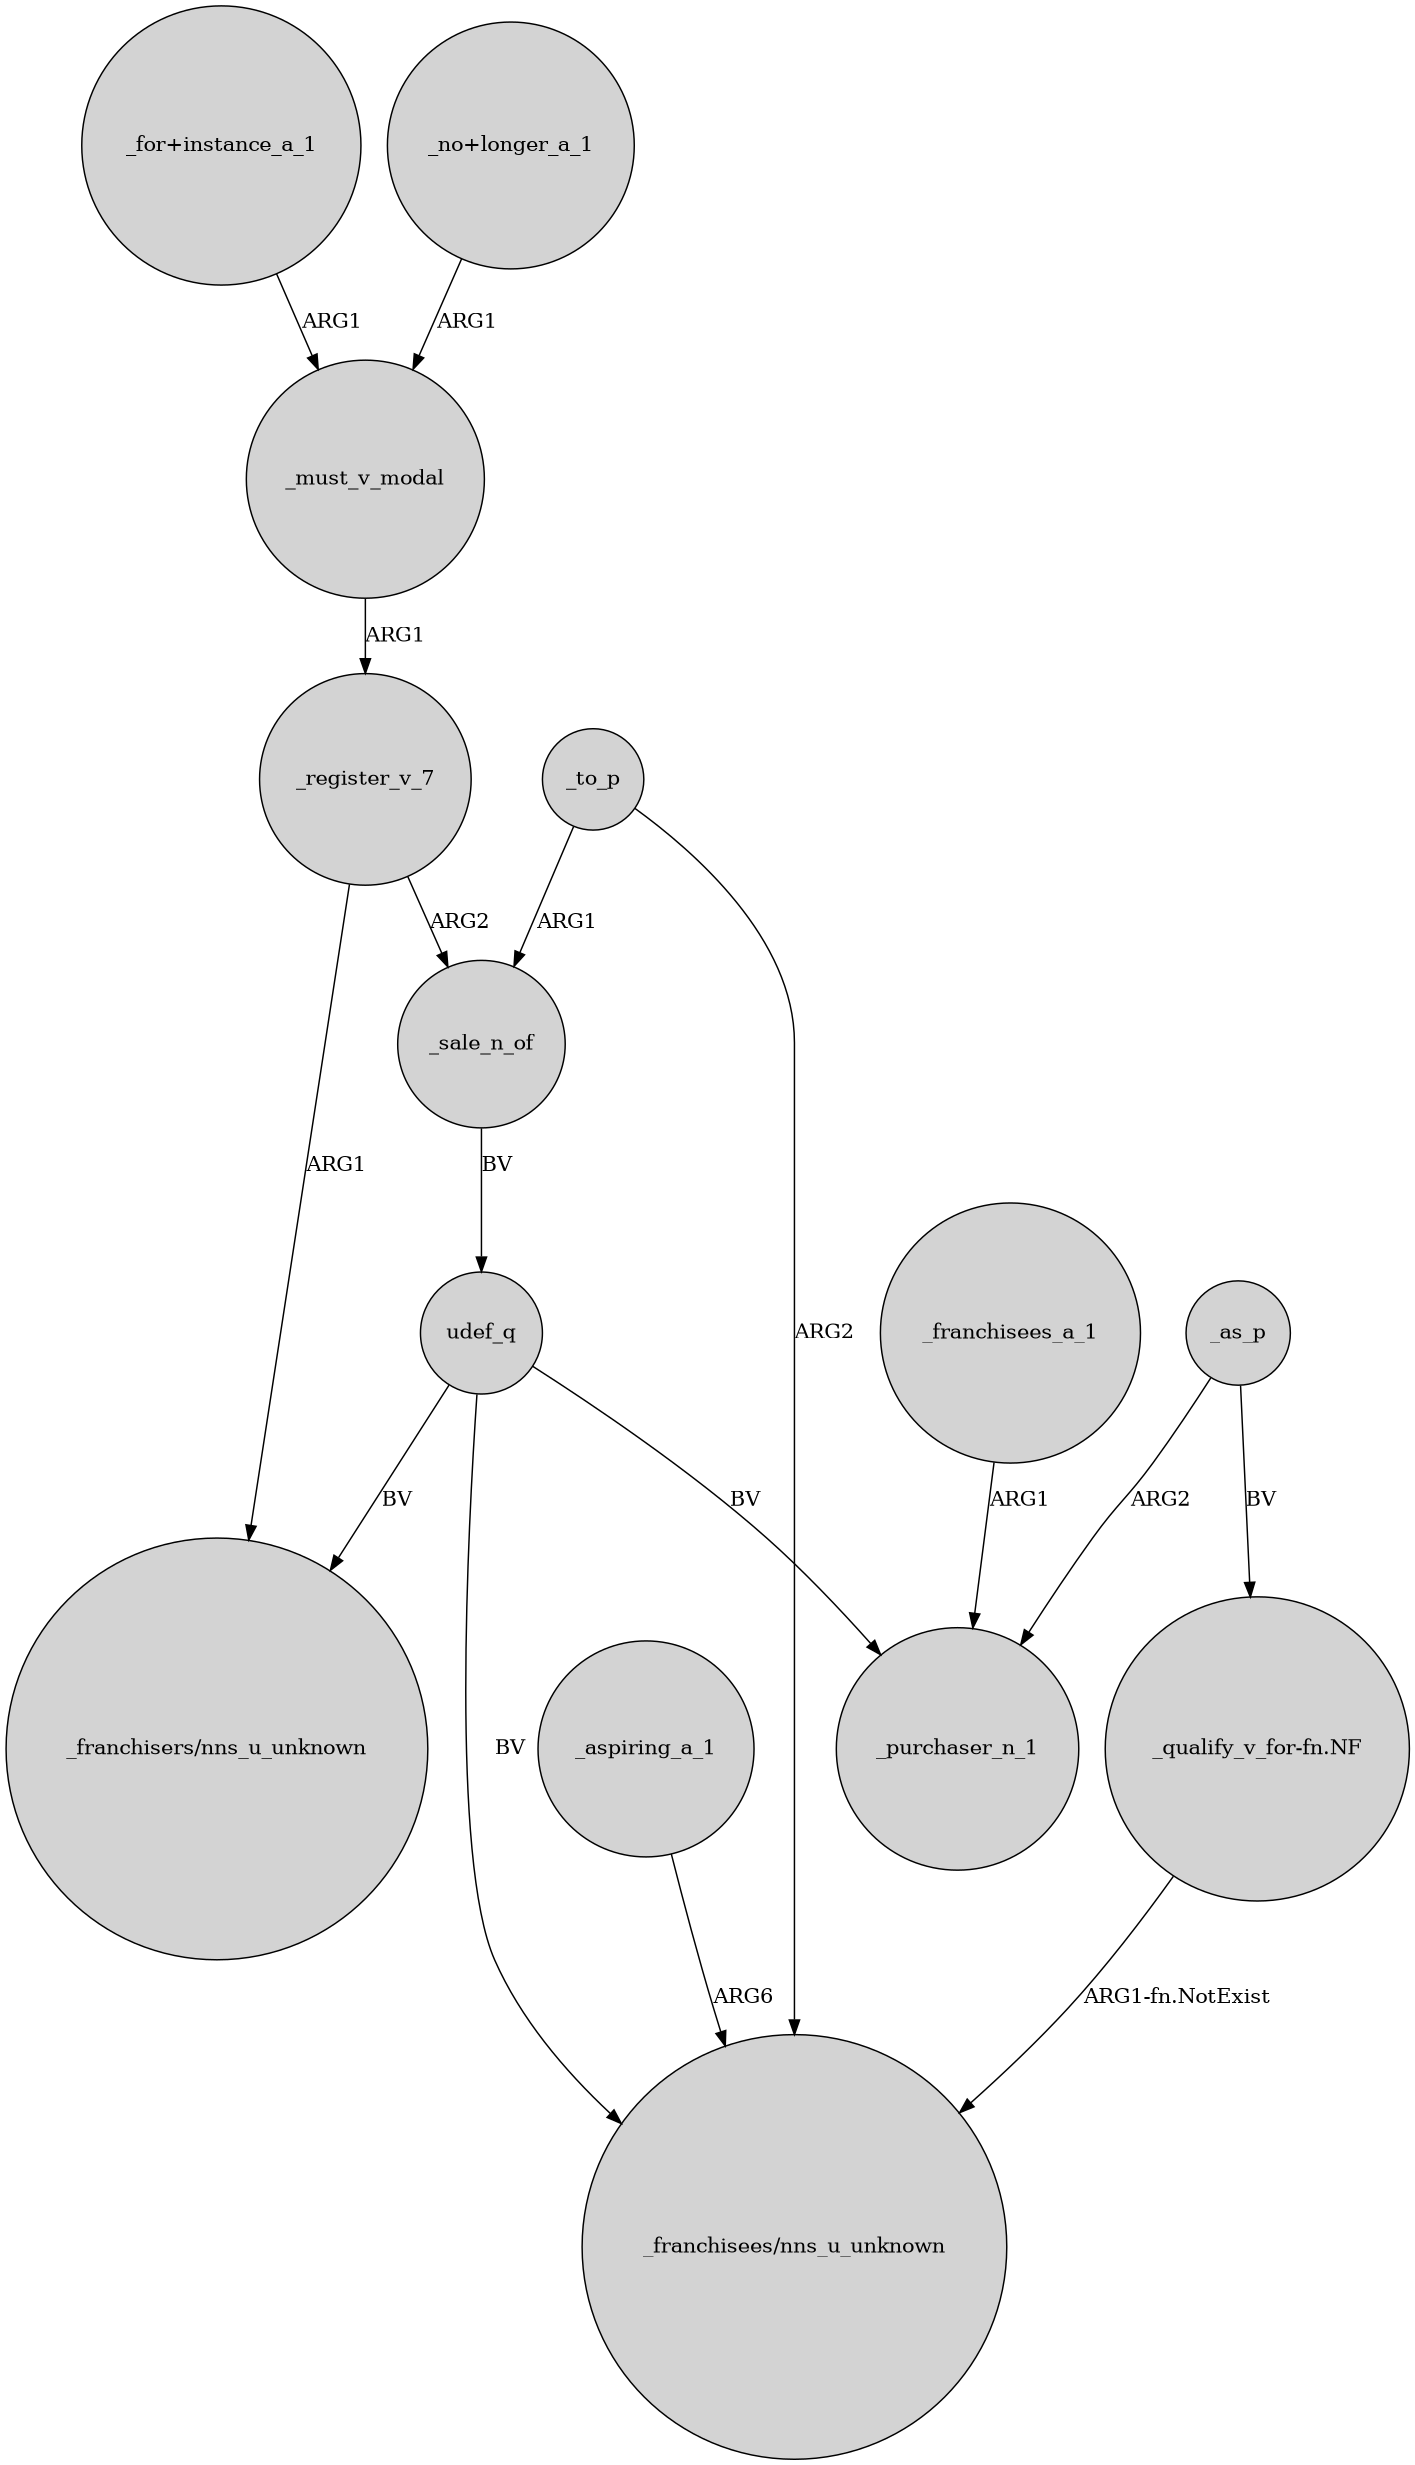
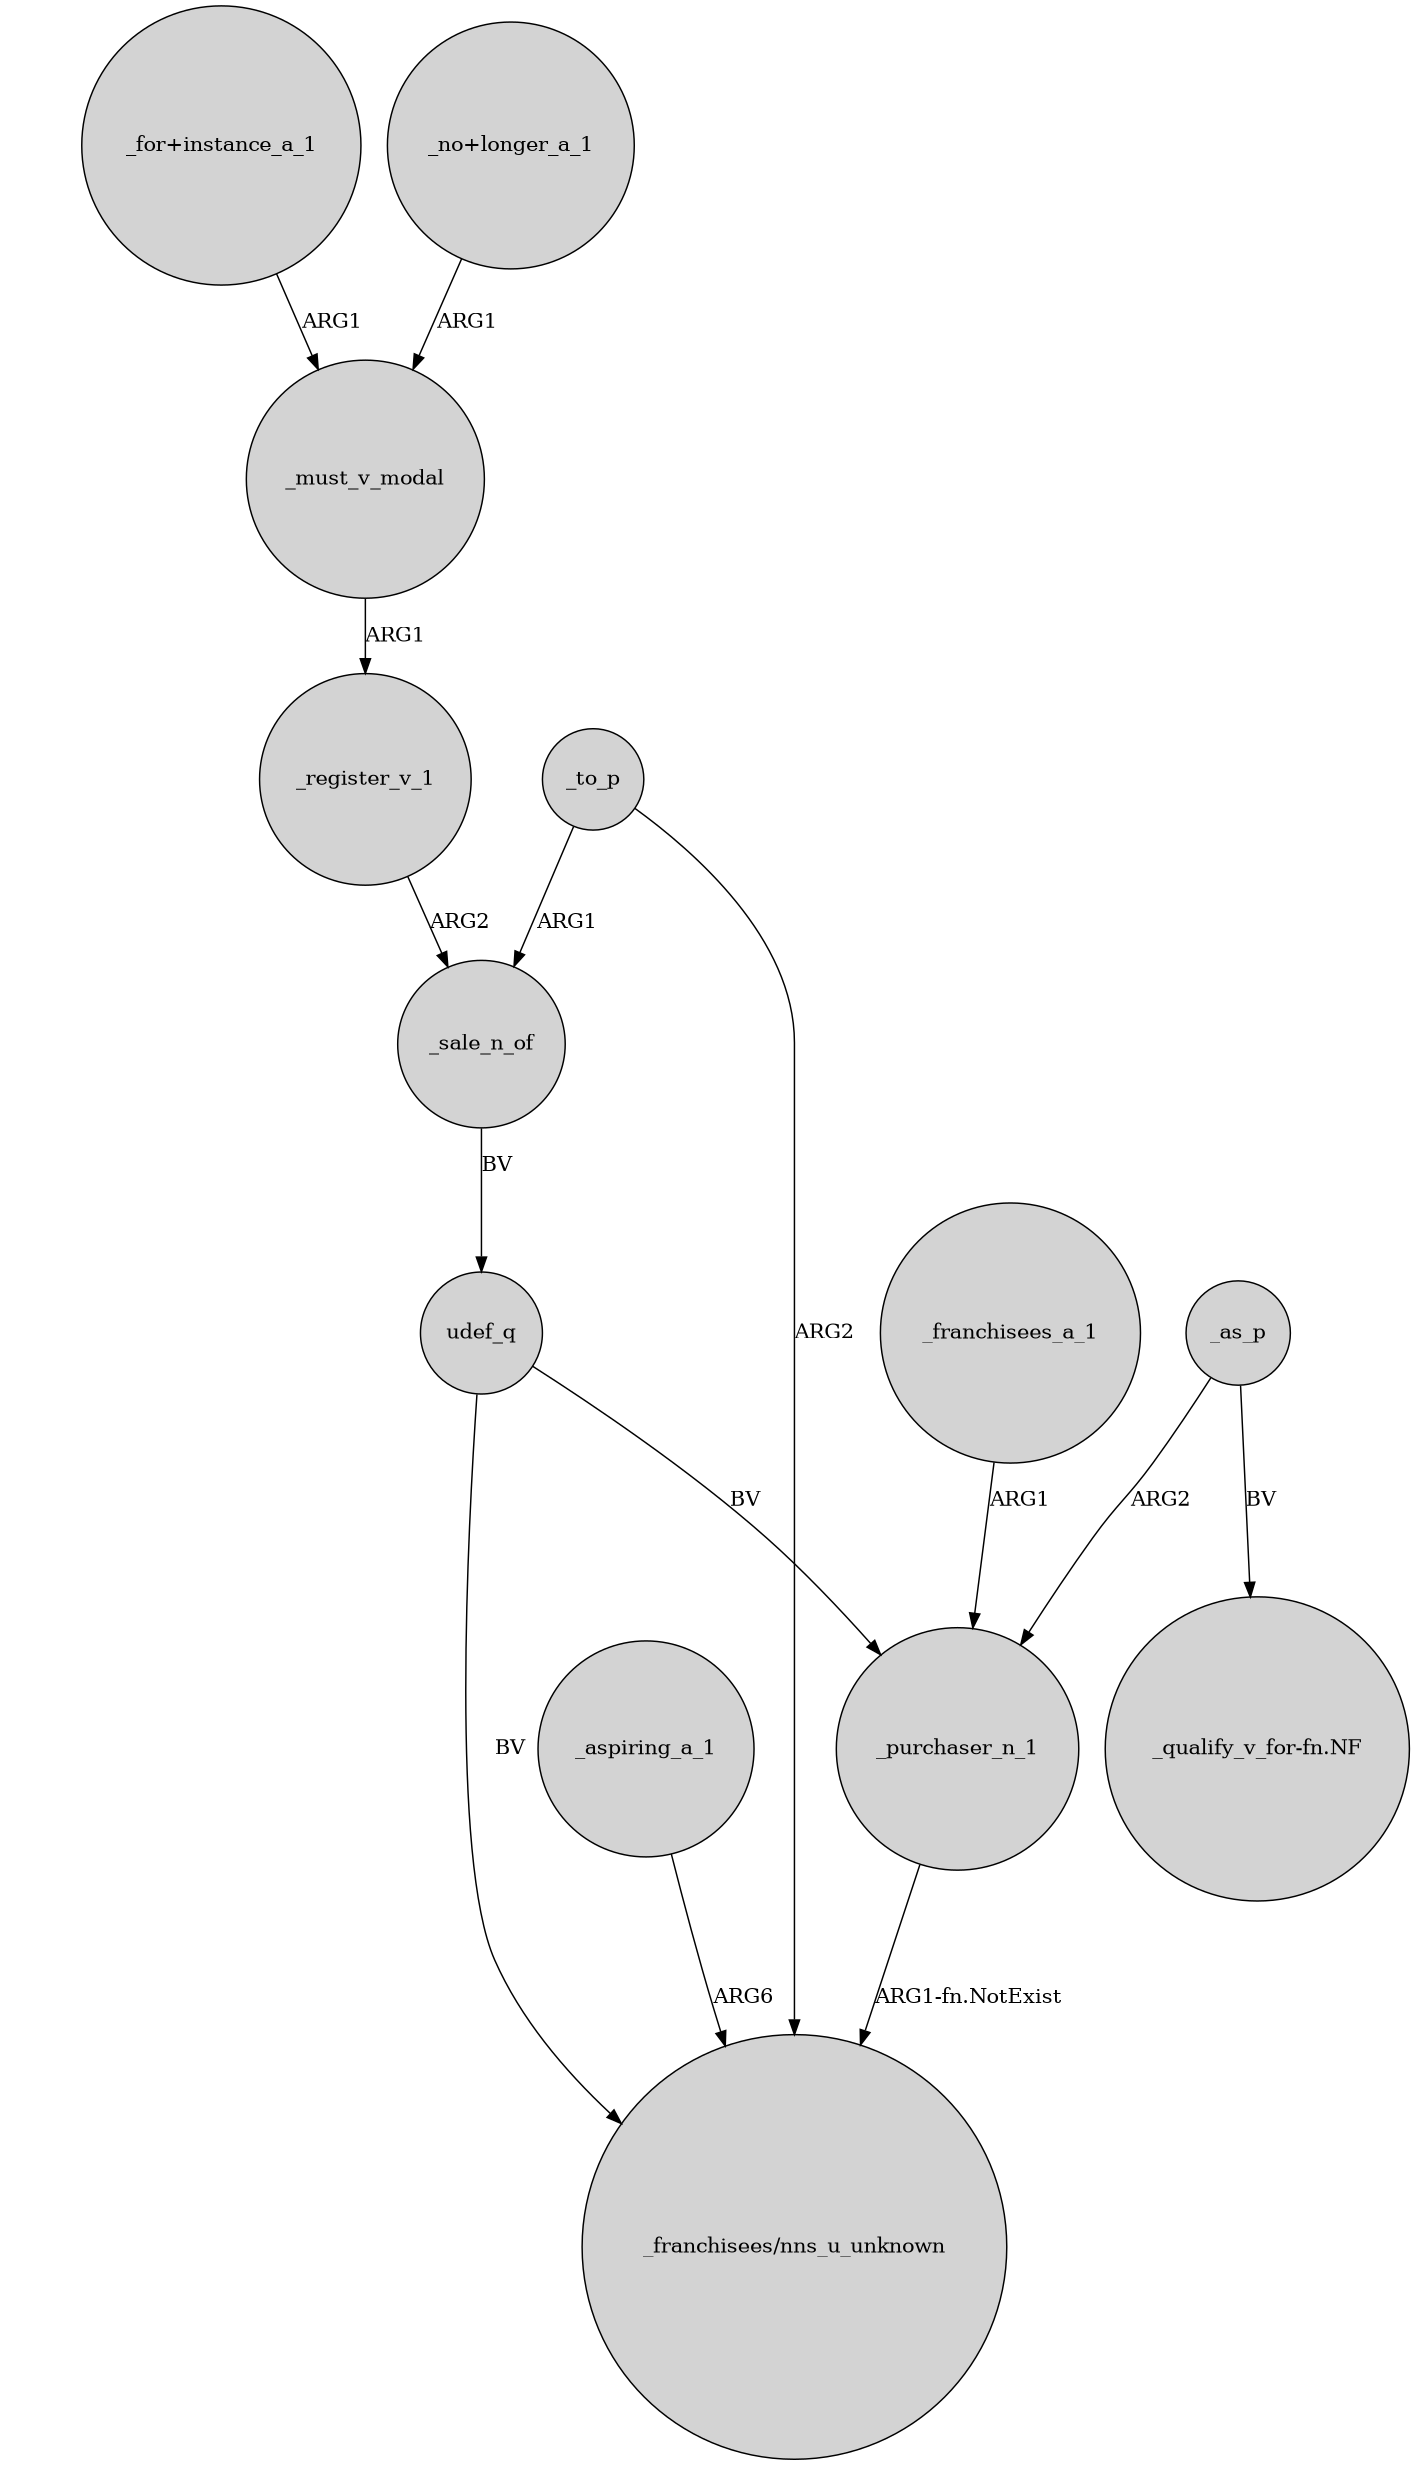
node "_register_v_7": label "_register_v_7" -> "_register_v_1"
node "_franchisers/nns_u_unknown": removed
edge "_qualify_v_for-fn.NF" -> "_franchisees/nns_u_unknown": now "_purchaser_n_1" -> "_franchisees/nns_u_unknown"
